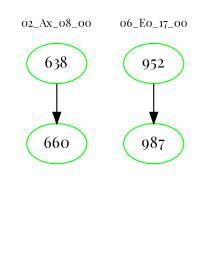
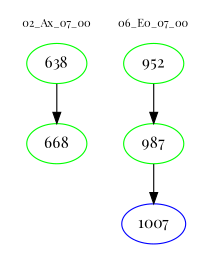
cluster "02_Ax_08_00": label "02_Ax_08_00" -> "02_Ax_07_00"
cluster "06_E0_17_00": label "06_E0_17_00" -> "06_E0_07_00"
node "660": label "660" -> "668"
node "1007": added
